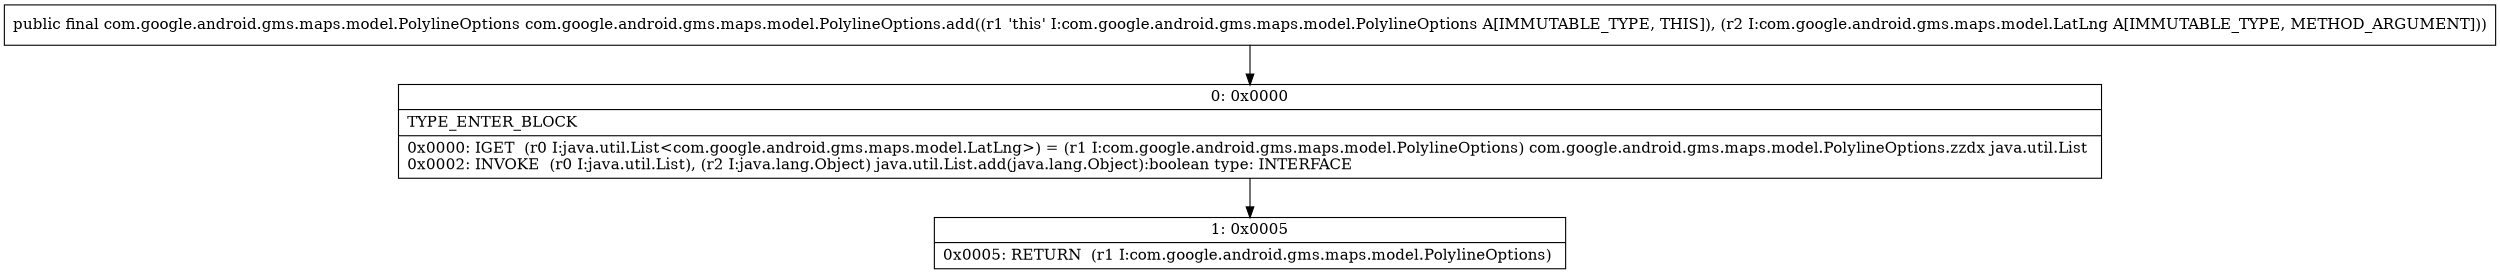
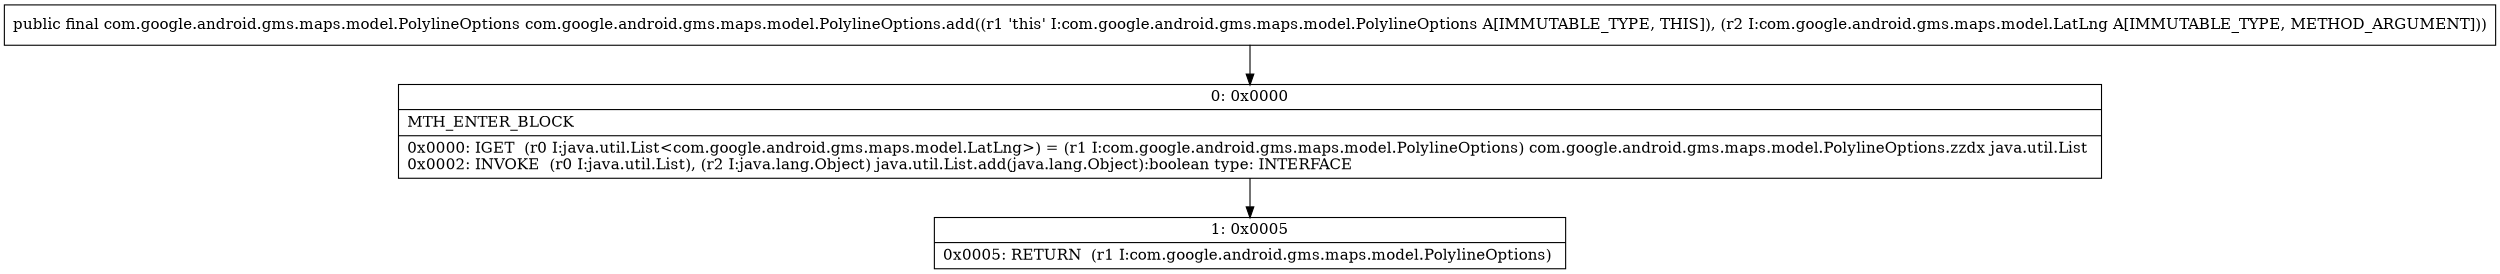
node "0: 0x0000": text "TYPE_ENTER_BLOCK" -> "MTH_ENTER_BLOCK"
